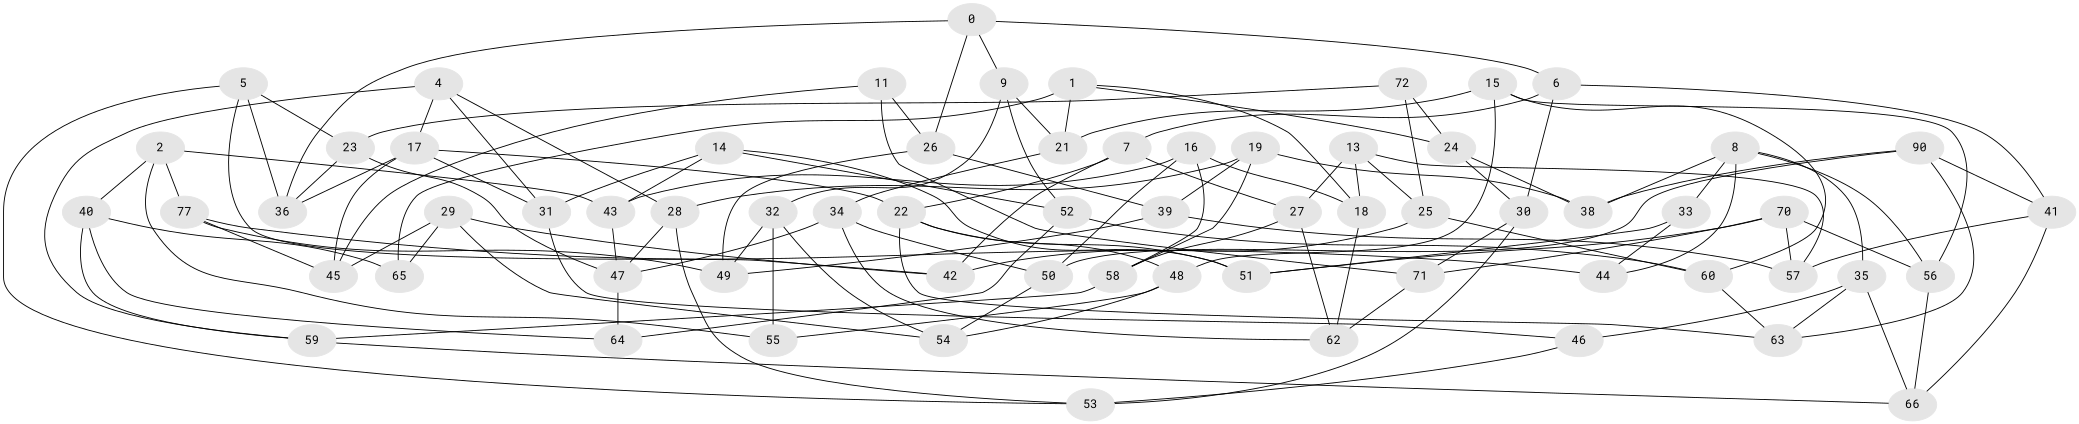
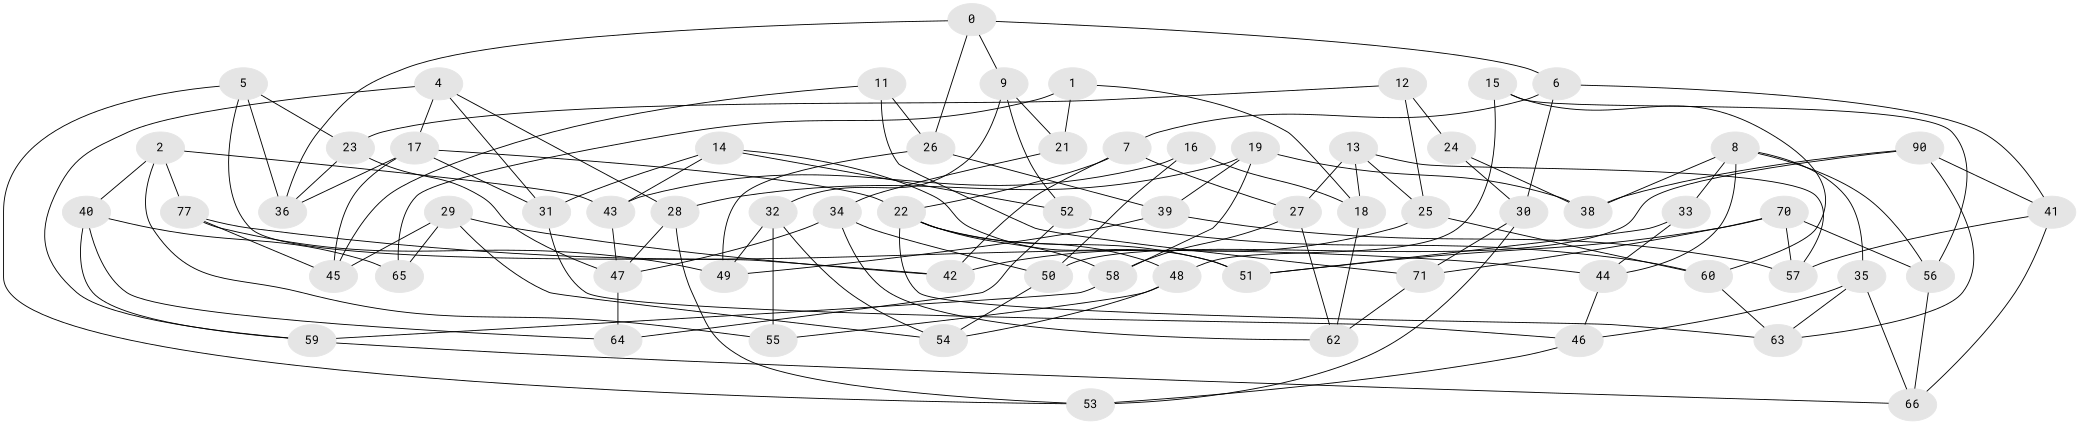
node "72": label "72" -> "12"
edge "15" -- "21": removed
edge "1" -- "24": removed
edge "16" -- "58": now "22" -- "58"
edge "44" -- "46": added
